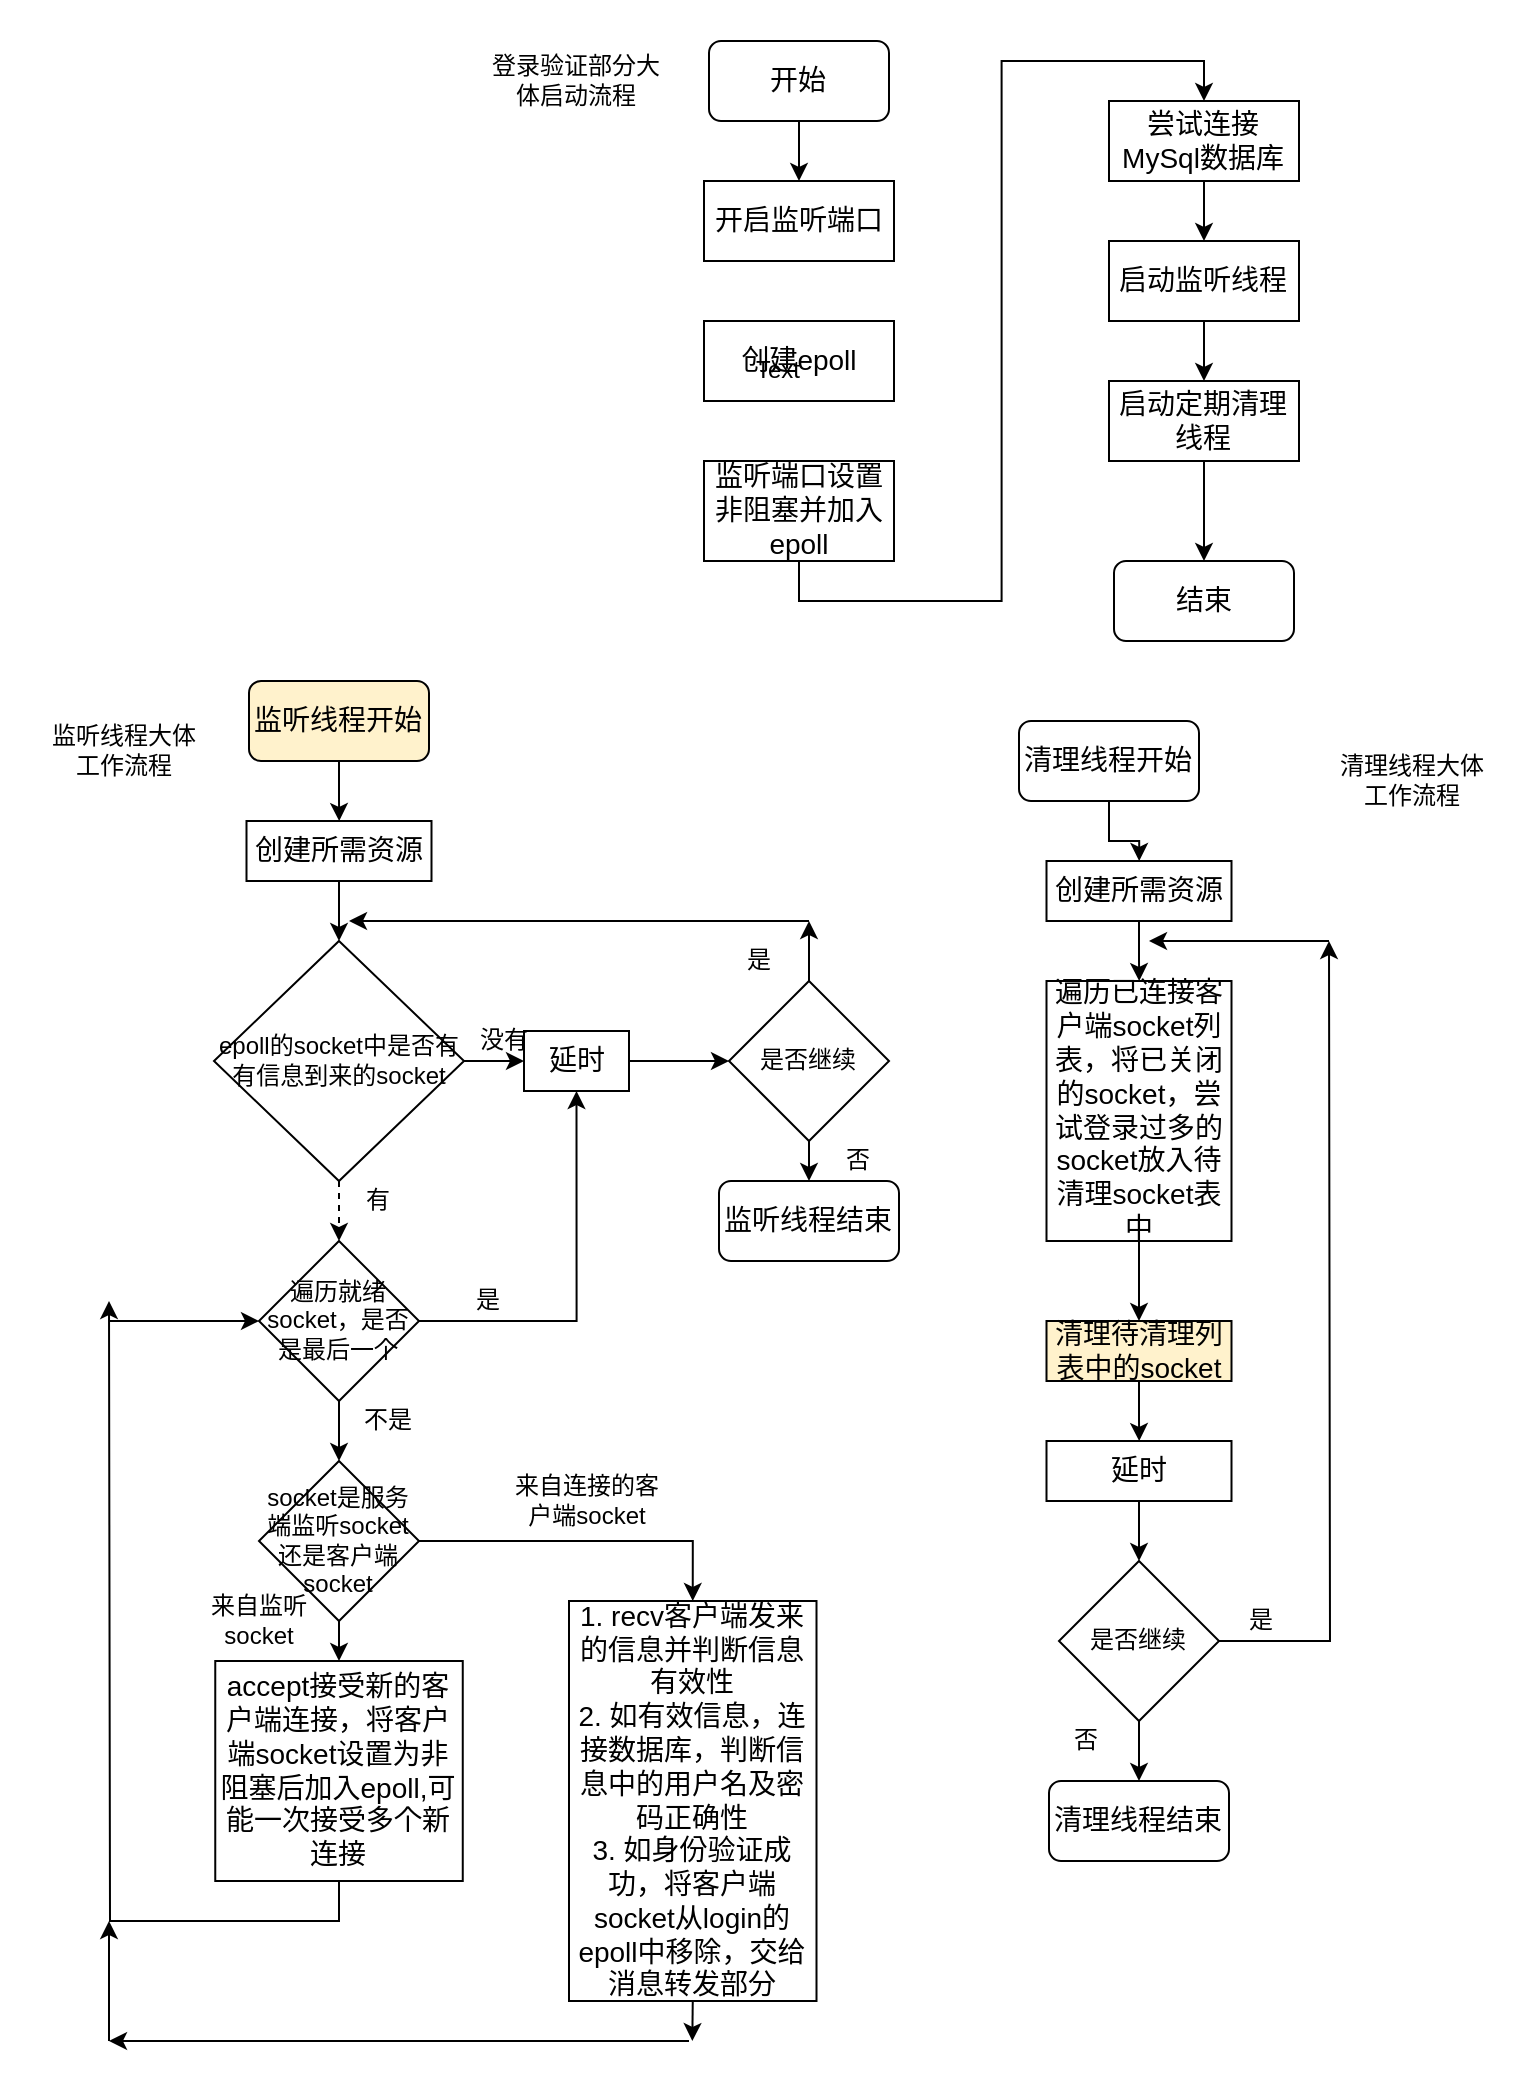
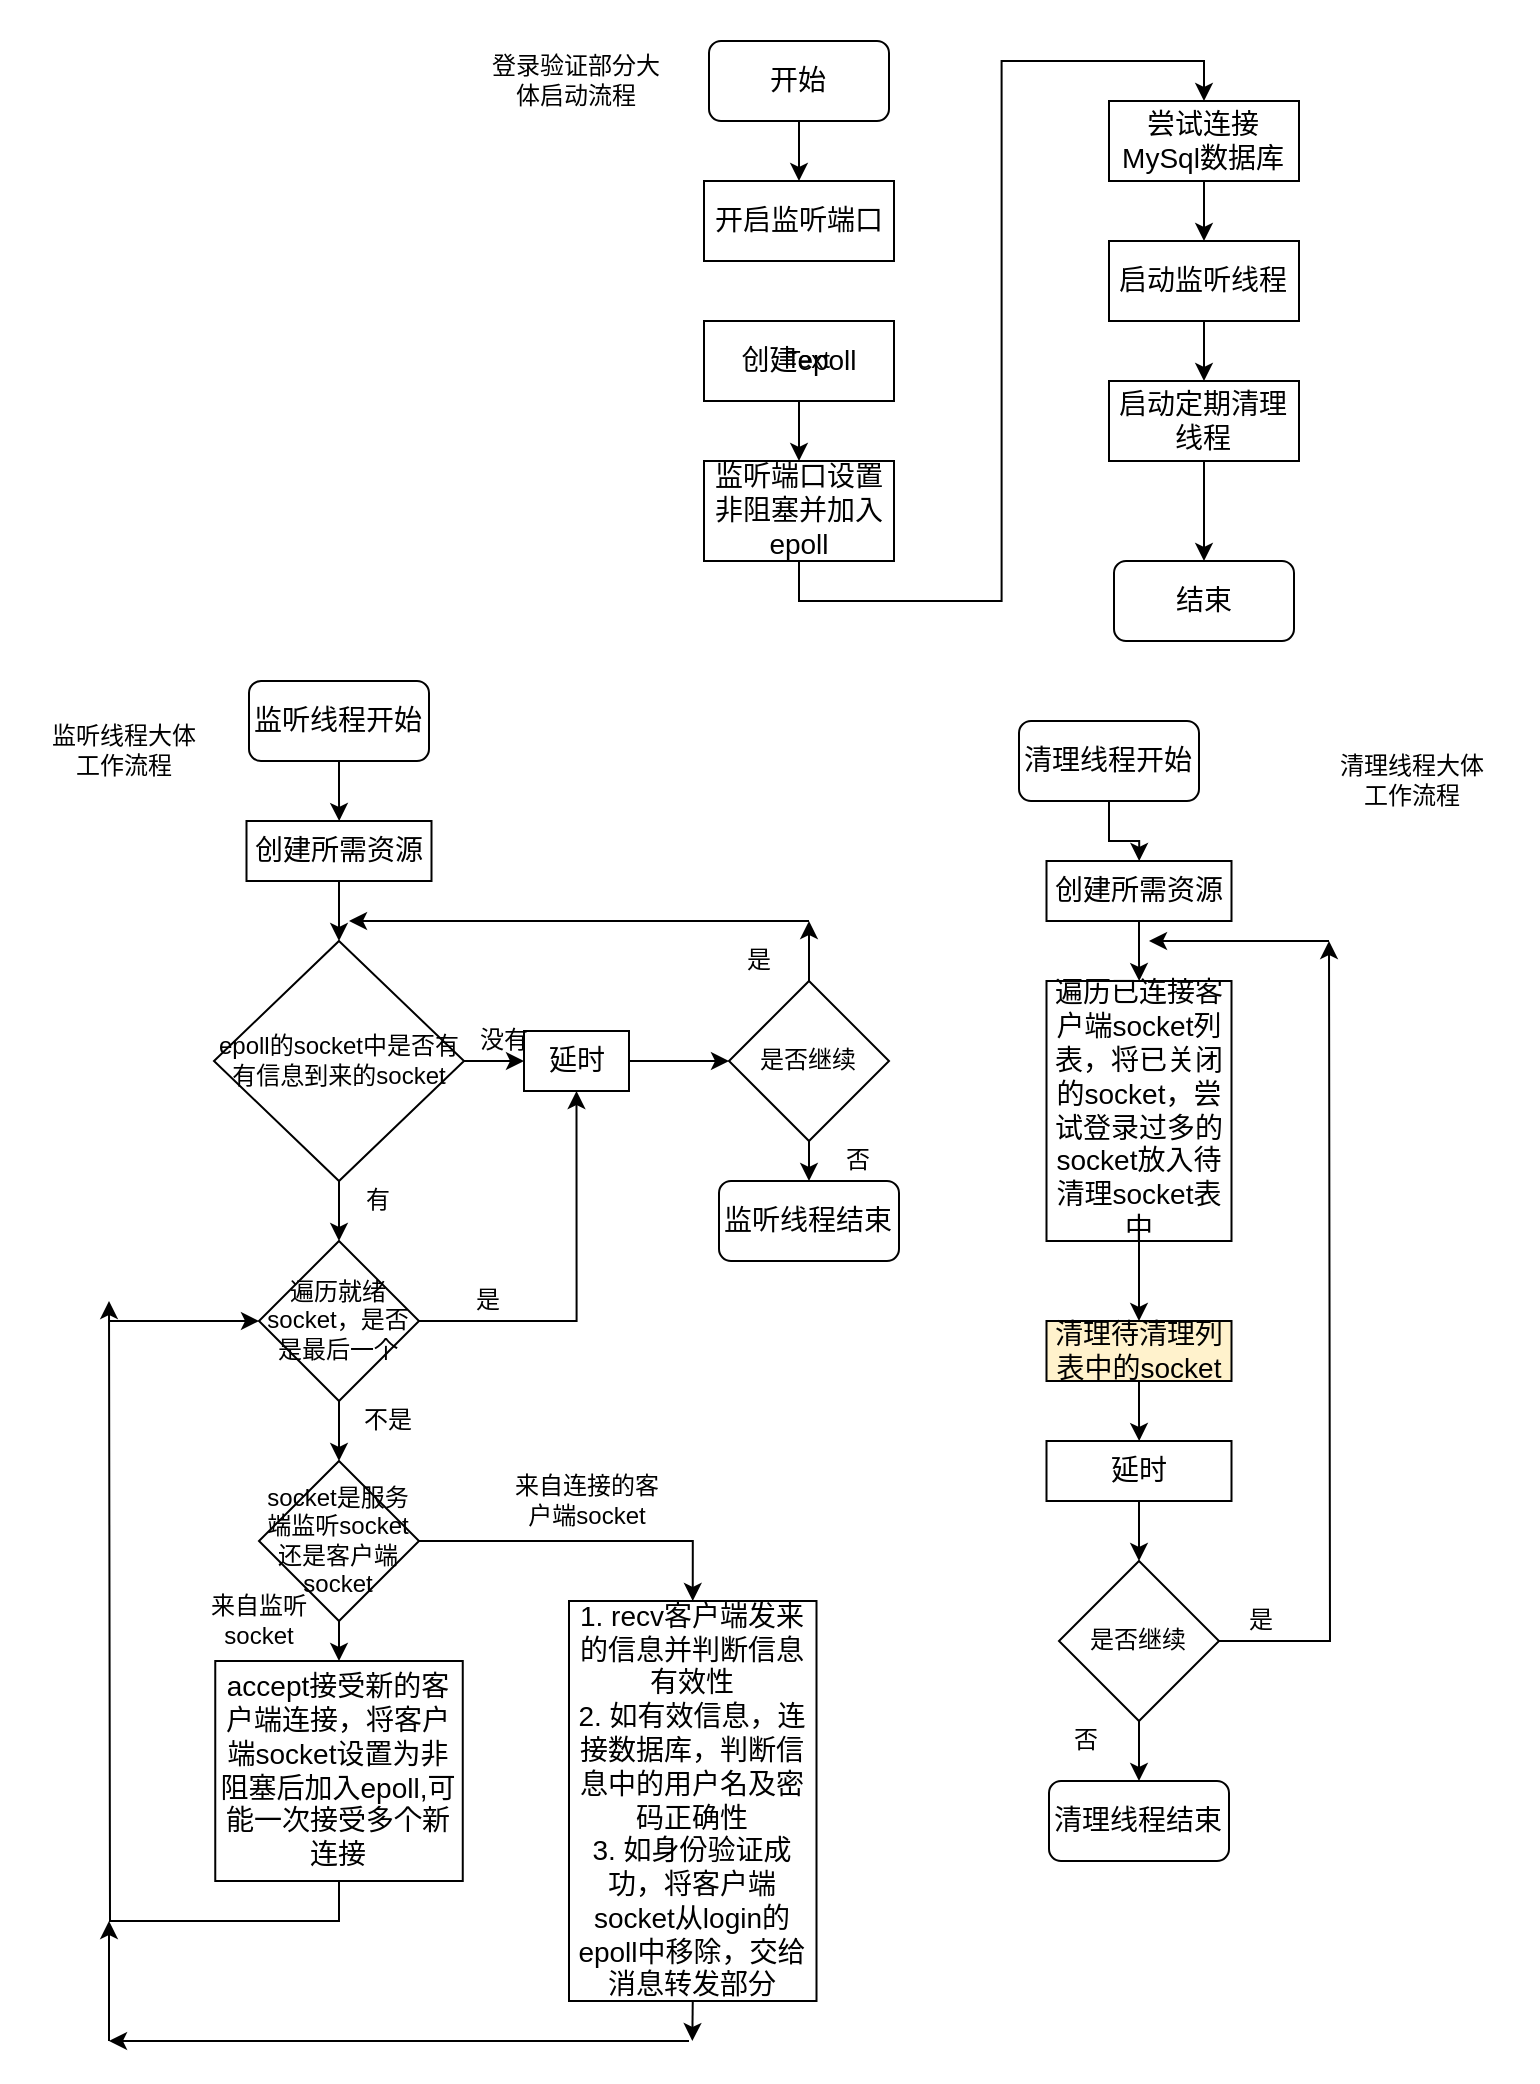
node "Text": moved (779, 371) -> (809, 361)
edge "创建epoll" -> "监听端口设置非阻塞并加入epoll": added
node "监听线程开始": fillcolor #fff2cc -> #ffffff
edge "epoll的socket中是否有有信息到来的socket" -> "遍历就绪socket，是否是最后一个": style dashed -> solid
